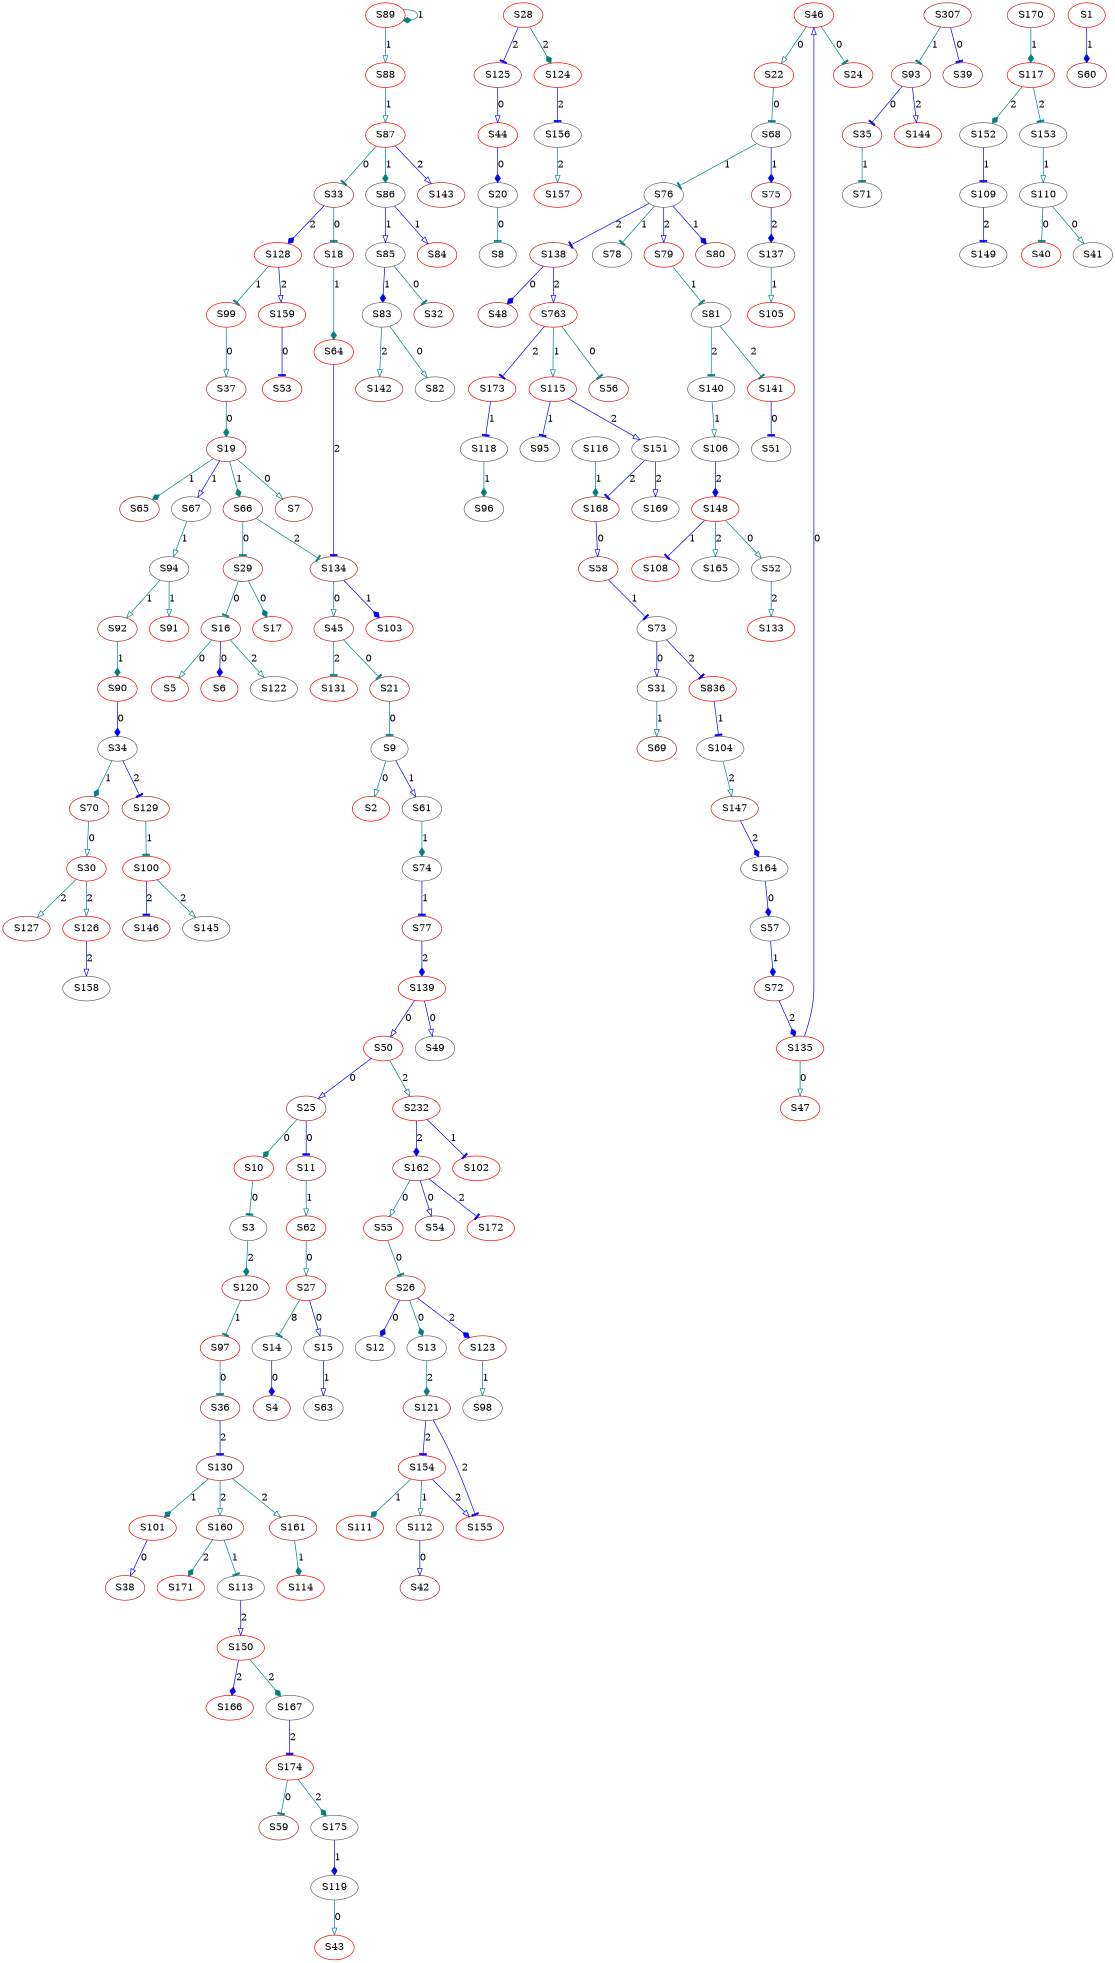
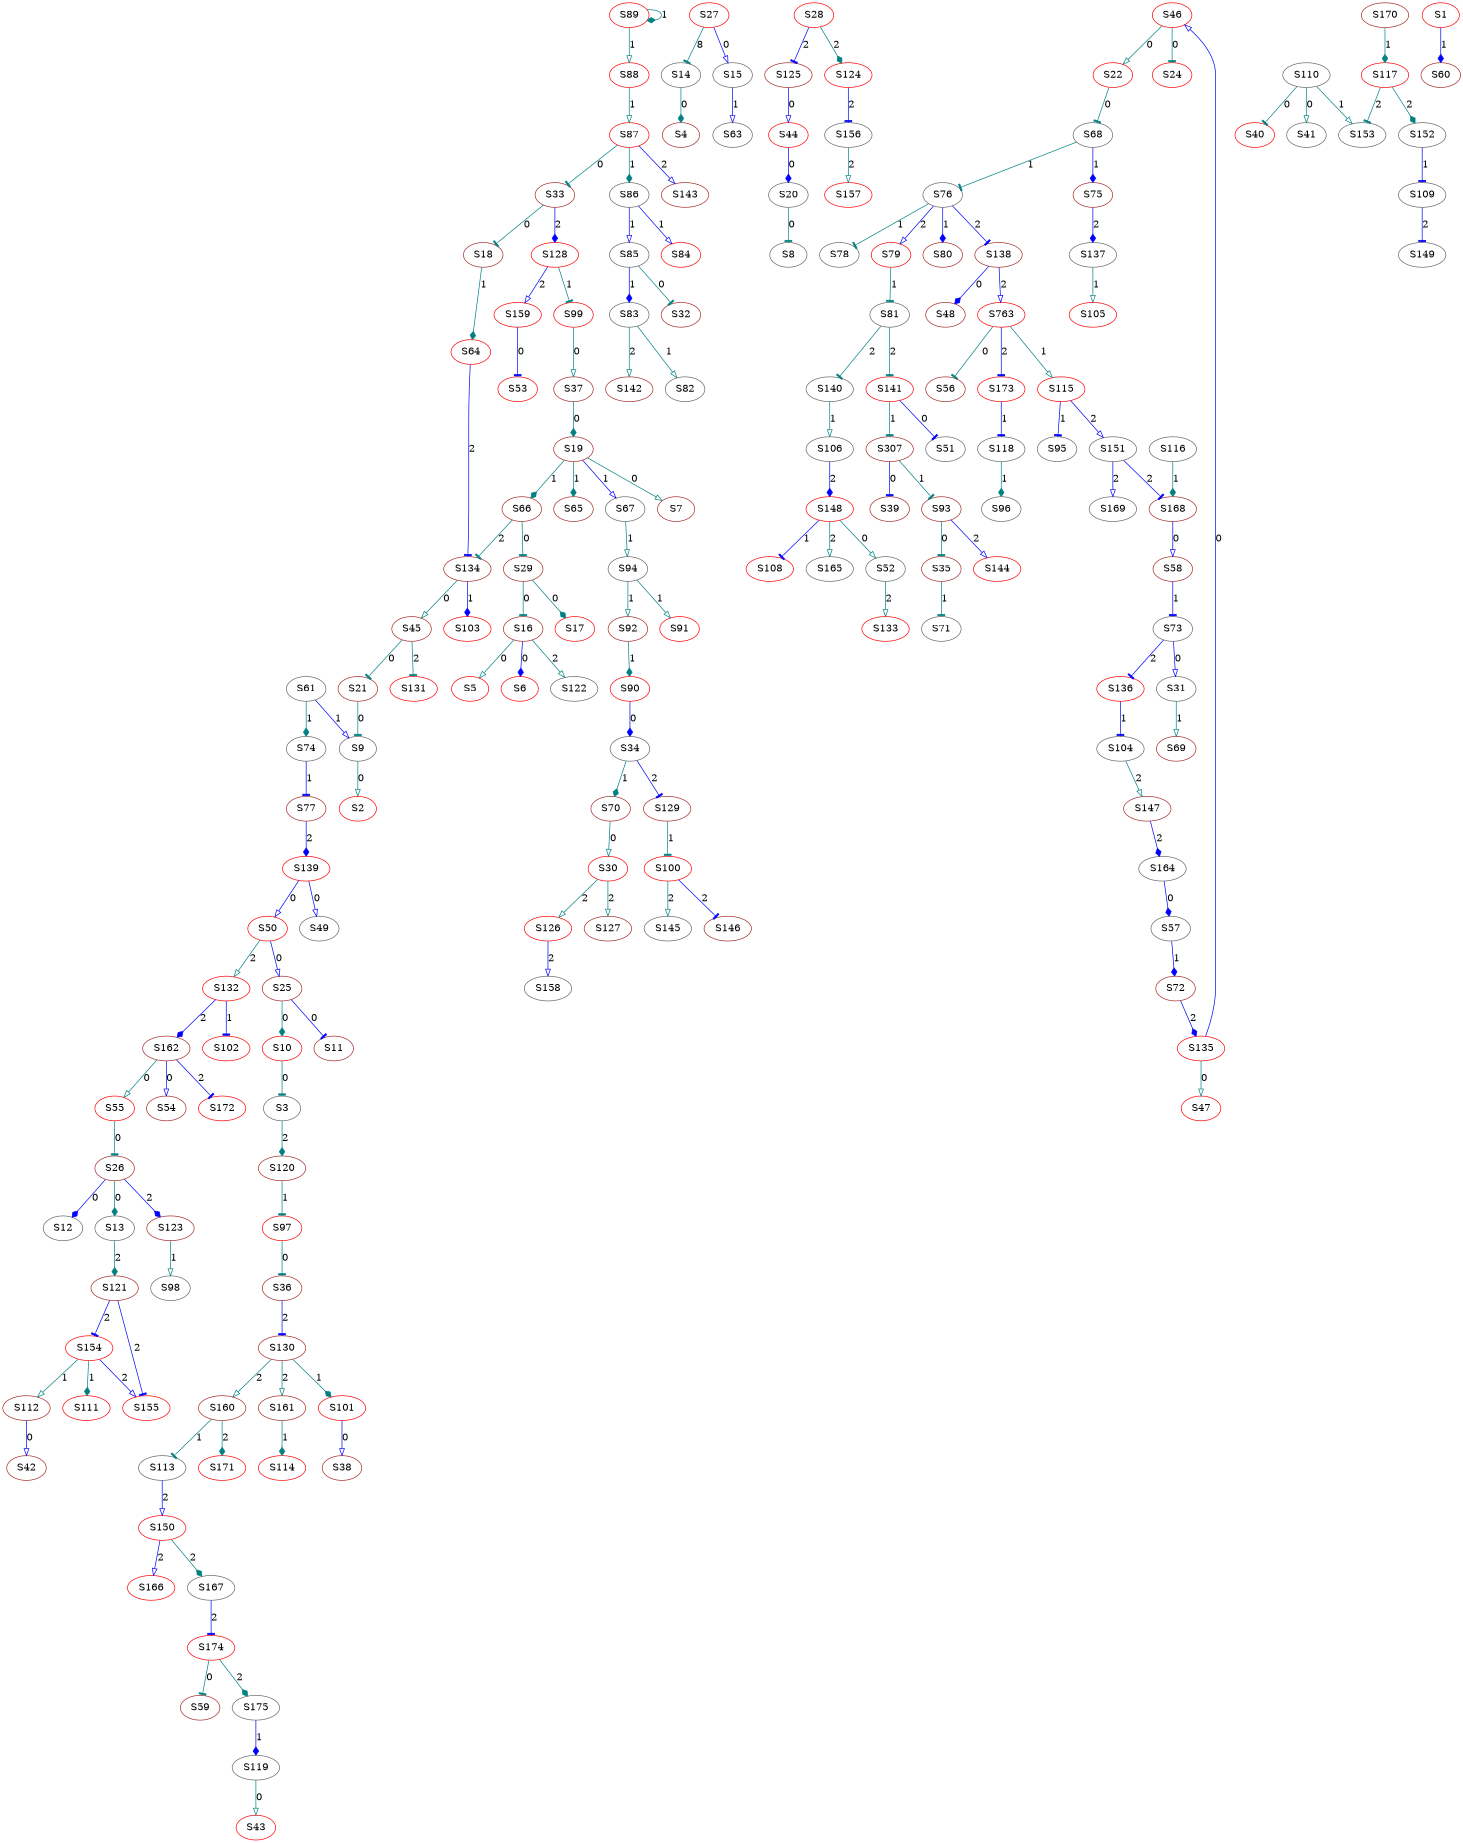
edge "S93" -> "S35": color blue -> teal
edge "S153" -> "S110": reversed
edge "S83" -> "S82": label "0" -> "1"
edge "S141" -> "S307": added, label "1"
node "S836": label "S836" -> "S136"
edge "S9" -> "S61": reversed
node "S232": label "S232" -> "S132"
node "S62": removed
edge "S14" -> "S4": color blue -> teal
edge "S150" -> "S166": arrowhead diamond -> onormal
